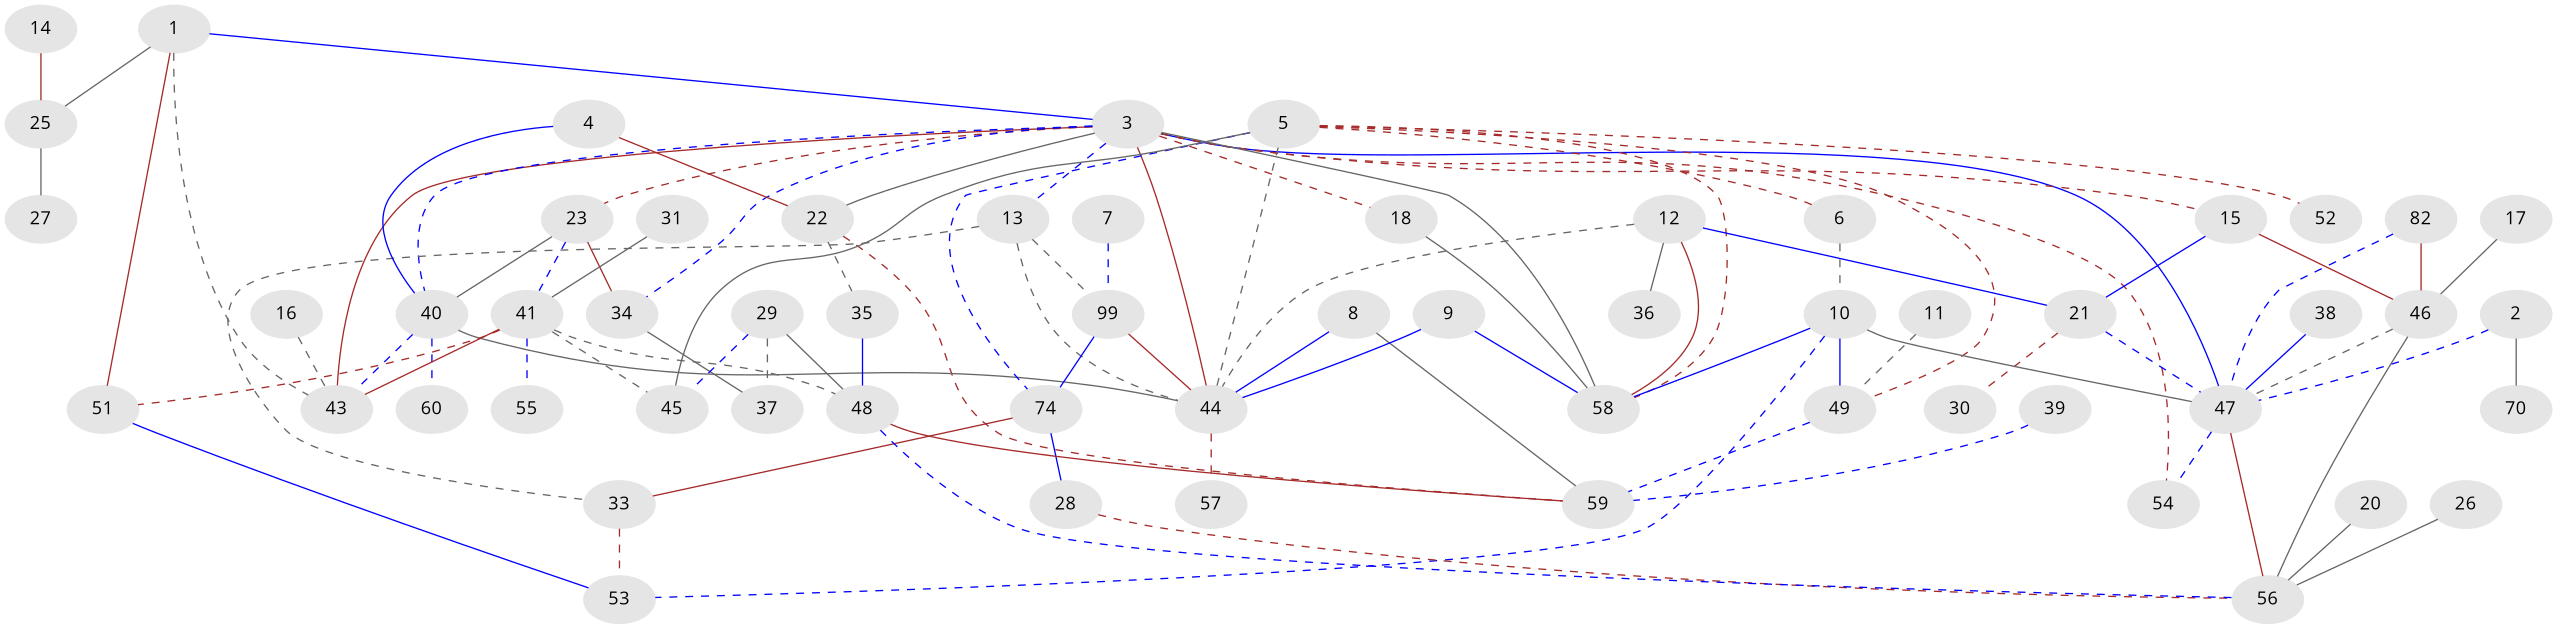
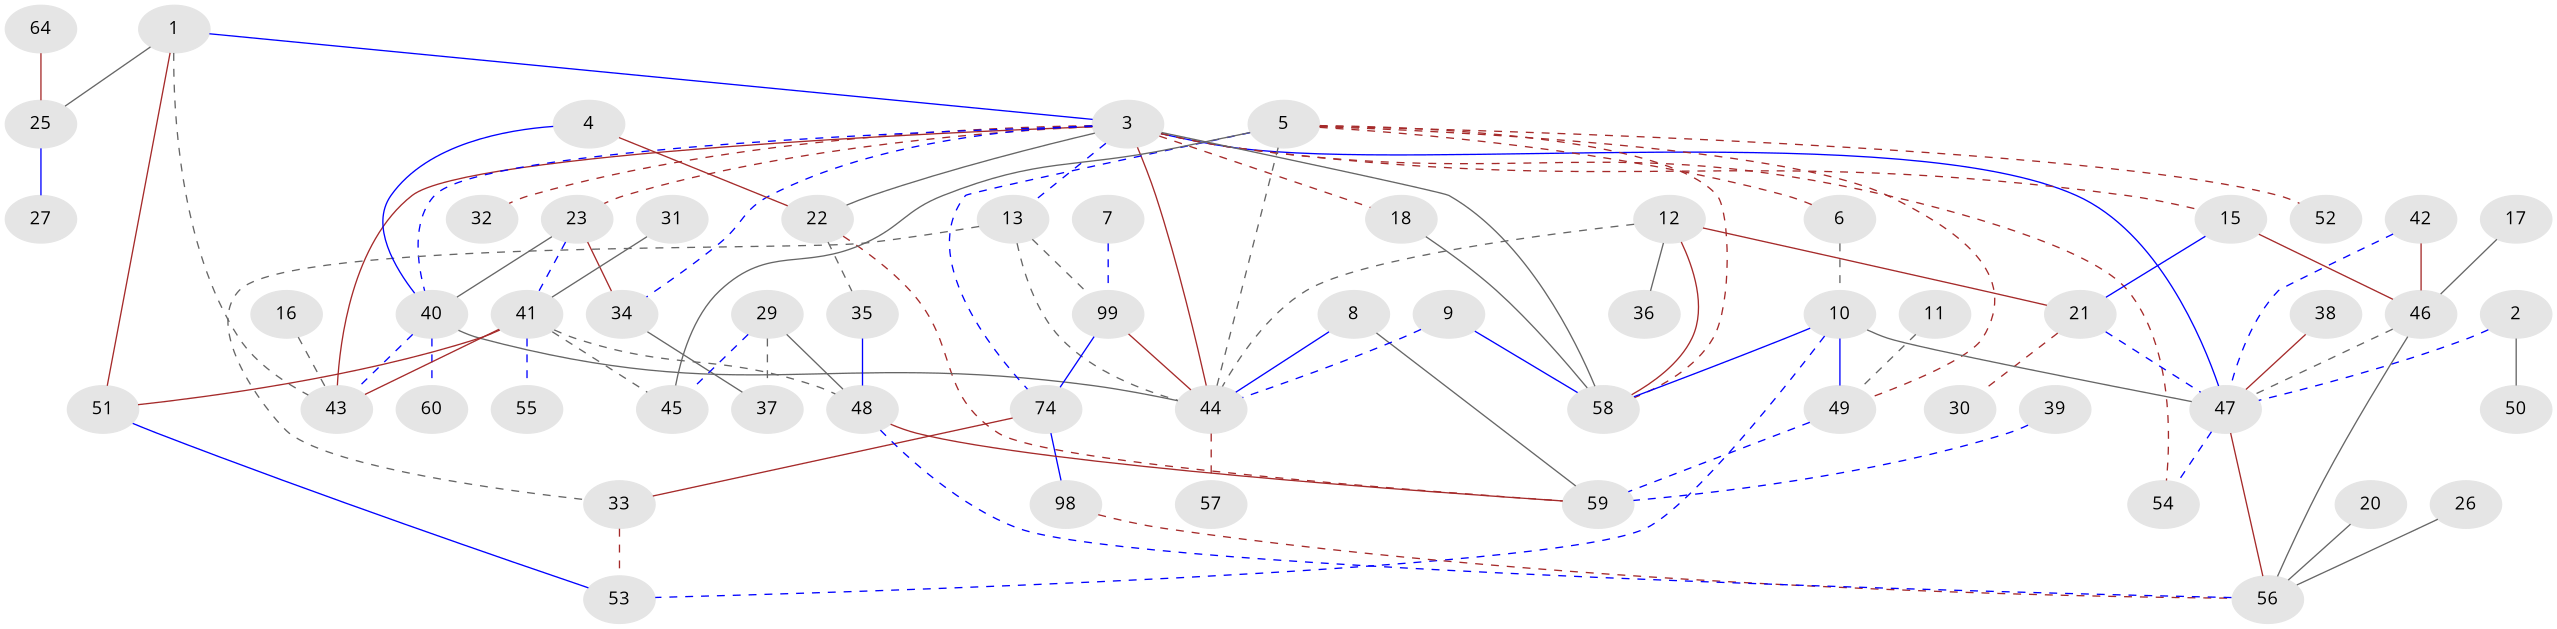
node "14": label "14" -> "64"
edge "25" -- "27": color gray40 -> blue
node "32": added
node "82": label "82" -> "42"
edge "12" -- "21": color blue -> brown
edge "38" -- "47": color blue -> brown
edge "9" -- "44": style solid -> dashed
edge "41" -- "51": style dashed -> solid
node "70": label "70" -> "50"
node "28": label "28" -> "98"
